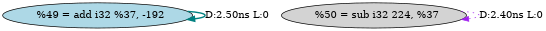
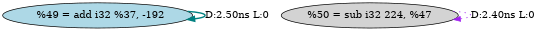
node "%50 = sub i32 224, %37": label "%50 = sub i32 224, %37" -> "%50 = sub i32 224, %47"
